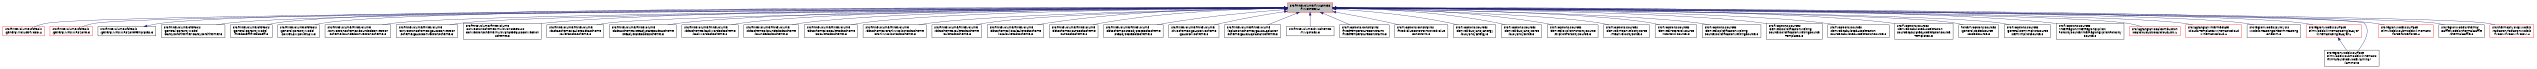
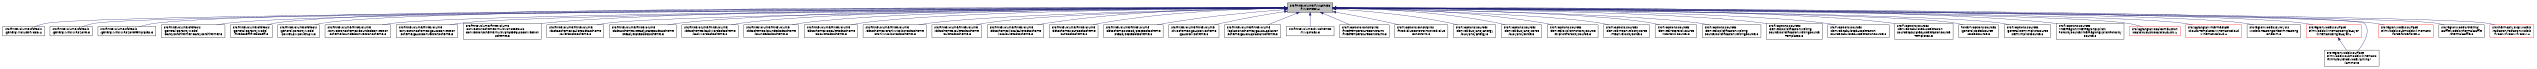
node "src/finiteVolume/fvMatrices /fvMatrices.H": color red -> black
edge "src/finiteVolume/fvMatrices /fvMatrices.H" -> "src/finiteVolume/cfdTools /general/MRF/MRFZoneTemplates.C": reversed
node "src/finiteVolume/cfdTools /general/include/fvCFD.H": color red -> black
node "src/finiteVolume/cfdTools /general/MRF/MRFZone.C": color red -> black
